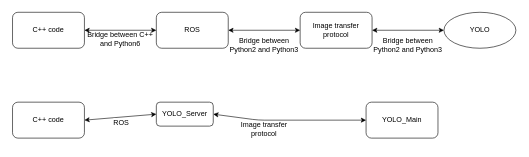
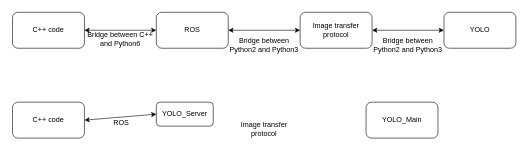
node "YOLO": shape ellipse -> rounded rectangle
edge "YOLO_Server" -- "YOLO_Main": removed
